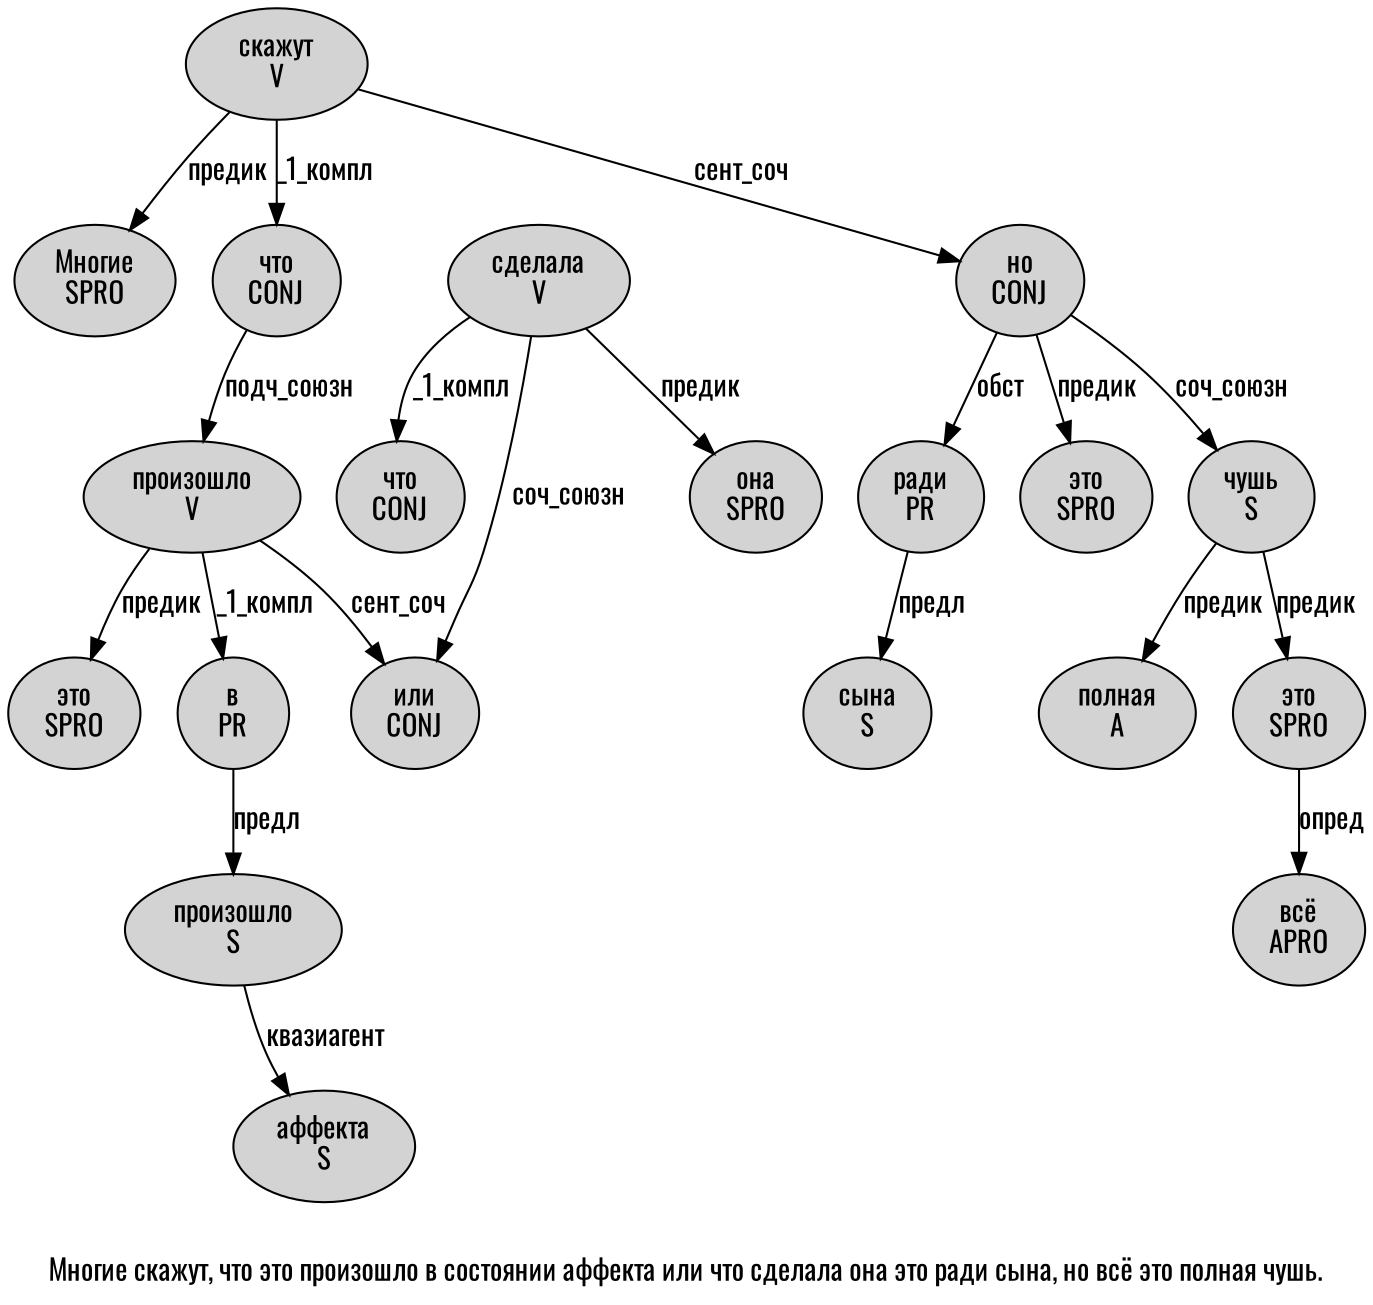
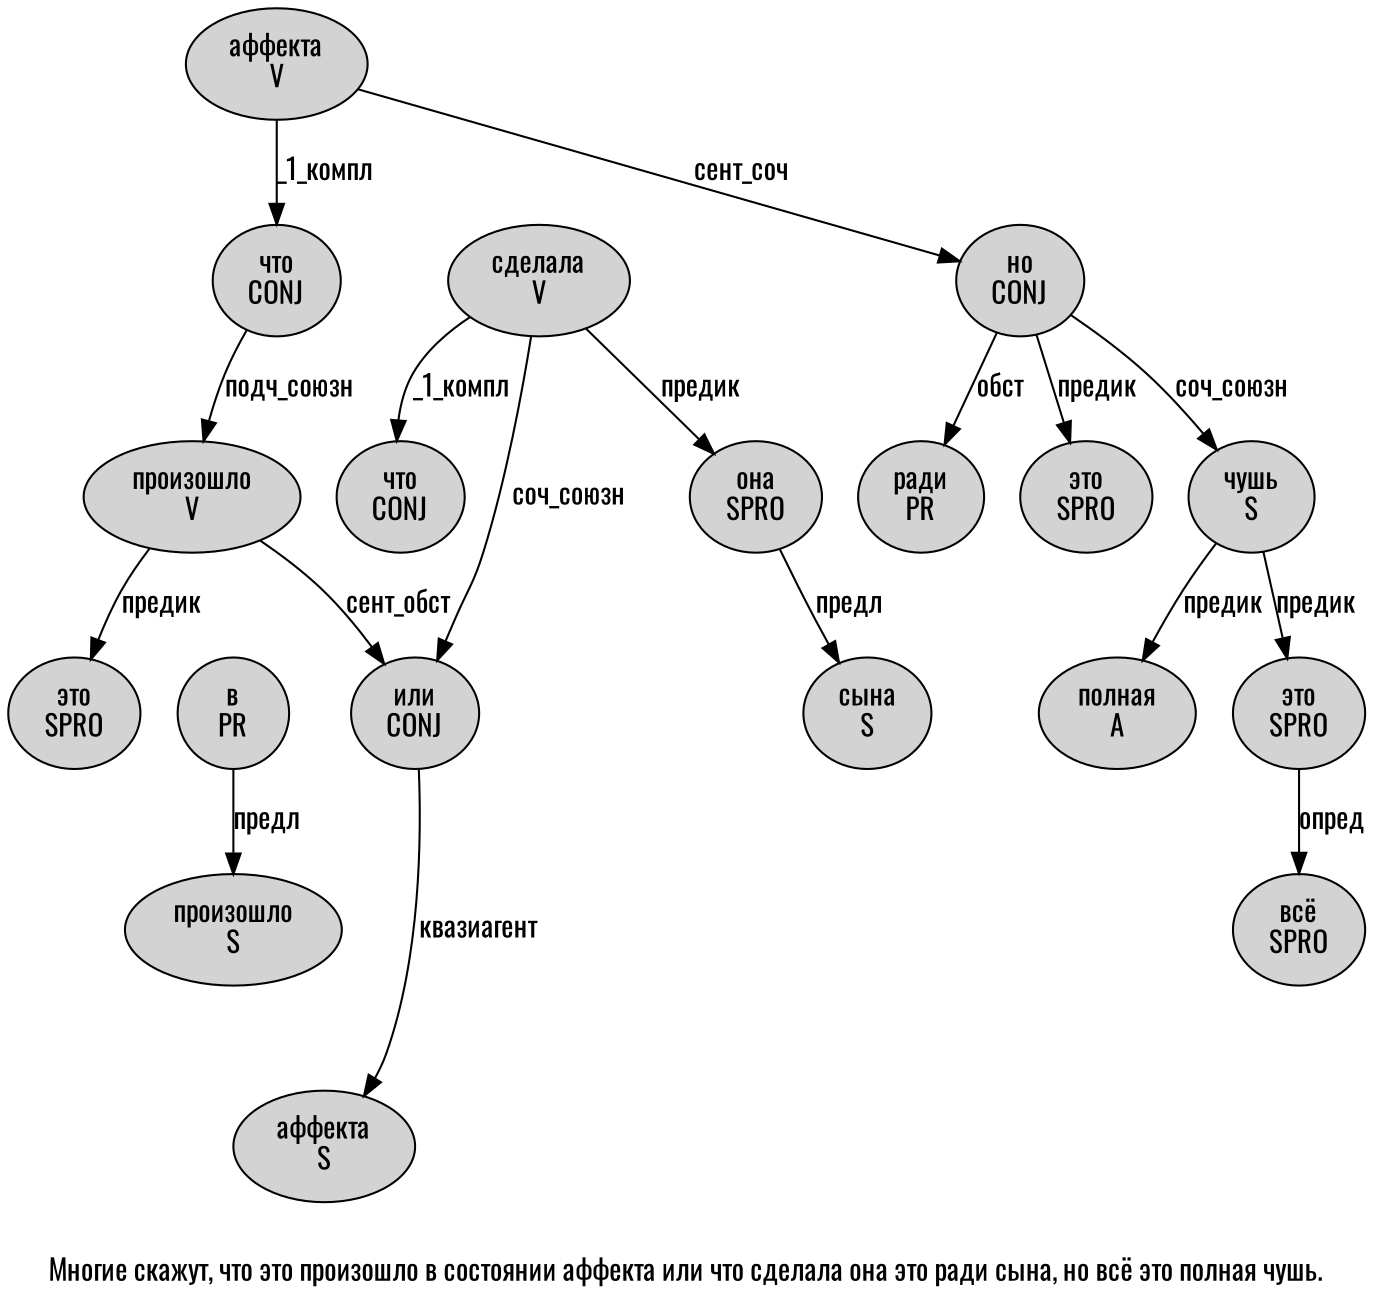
node "скажут V": label "скажут V" -> "аффекта V"
node "Многие SPRO": removed
edge "произошло V" -> "в PR": removed, label "_1_компл"
edge "ради PR" -> "сына S": now "она SPRO" -> "сына S"
edge "произошло V" -> "или CONJ": label "сент_соч" -> "сент_обст"
node "всё APRO": label "всё APRO" -> "всё SPRO"
edge "произошло S" -> "аффекта S": now "или CONJ" -> "аффекта S"
